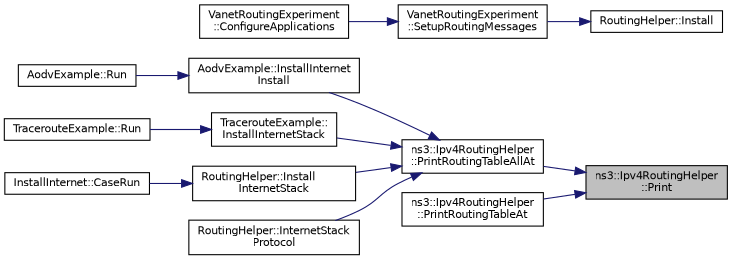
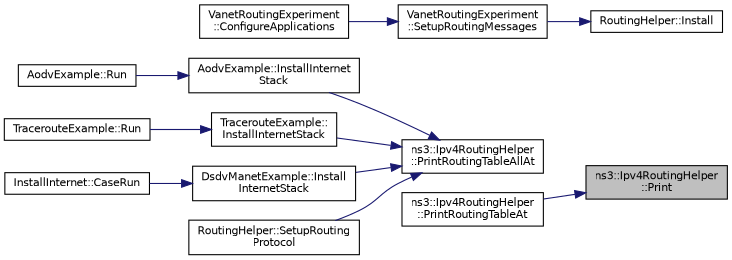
node "AodvExample::InstallInternet Install": label "AodvExample::InstallInternet Install" -> "AodvExample::InstallInternet Stack"
edge "ns3::Ipv4RoutingHelper ::PrintRoutingTableAllAt" -> "ns3::Ipv4RoutingHelper ::Print": removed
node "RoutingHelper::Install InternetStack": label "RoutingHelper::Install InternetStack" -> "DsdvManetExample::Install InternetStack"
node "RoutingHelper::InternetStack Protocol": label "RoutingHelper::InternetStack Protocol" -> "RoutingHelper::SetupRouting Protocol"
